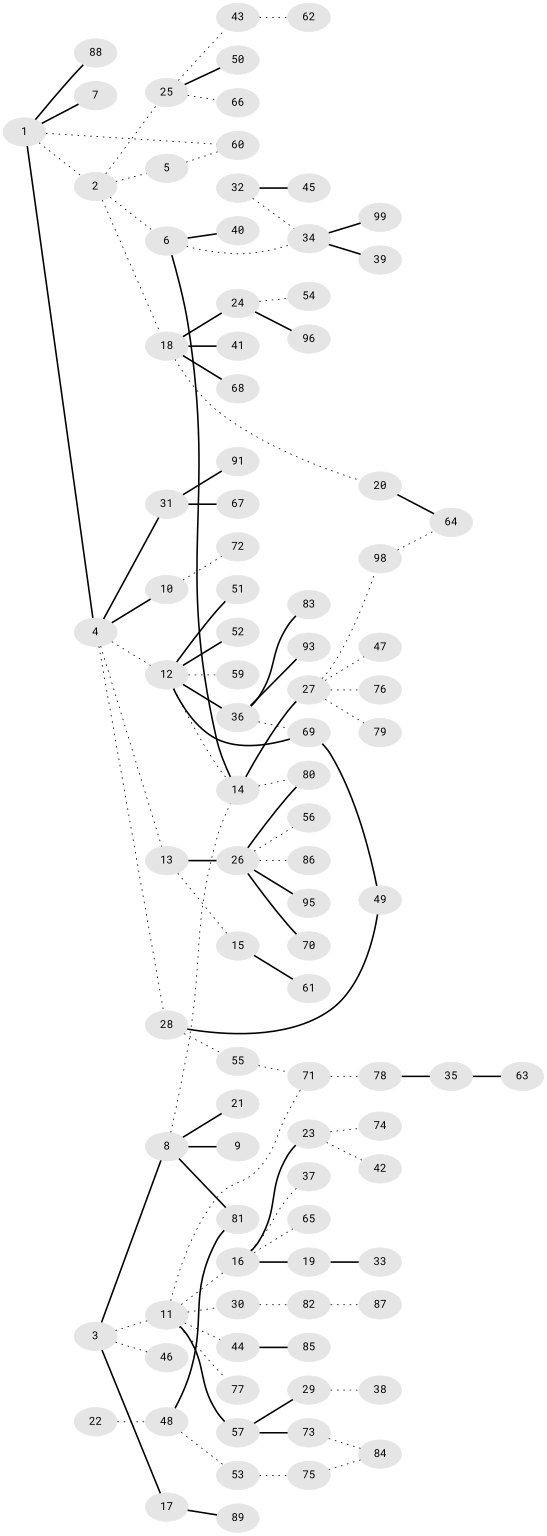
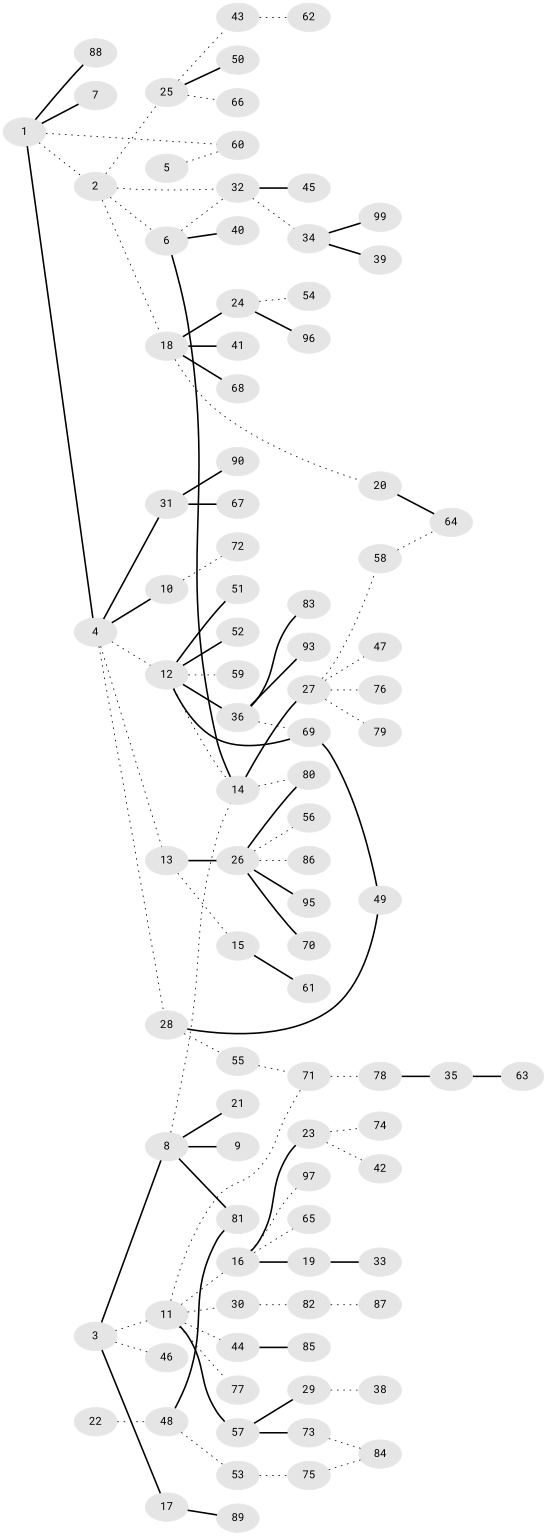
edge "5" -- "2": now "32" -- "2"
edge "34" -- "6": now "32" -- "6"
node "91": label "91" -> "90"
node "98": label "98" -> "58"
node "37": label "37" -> "97"
